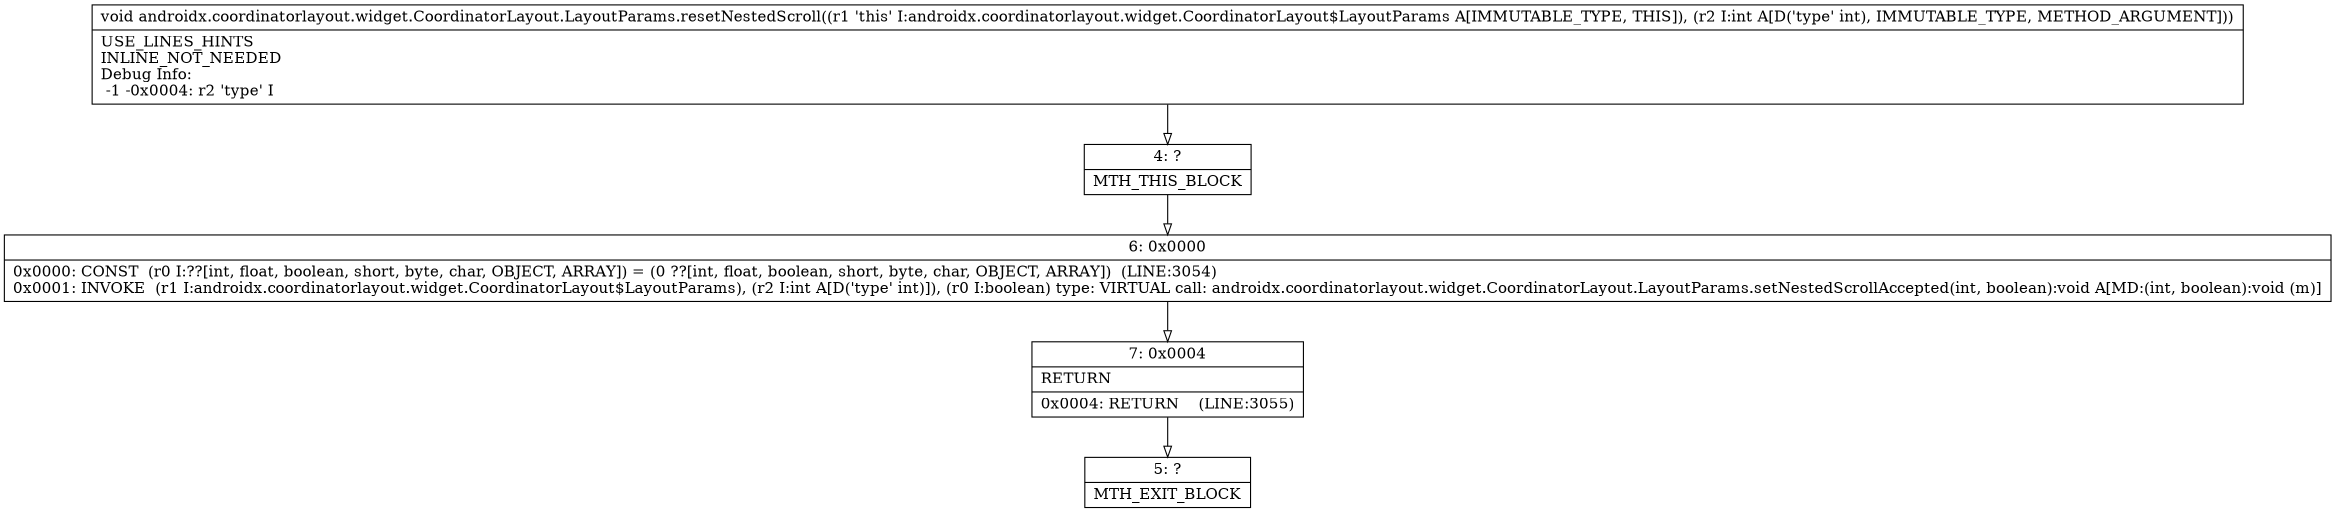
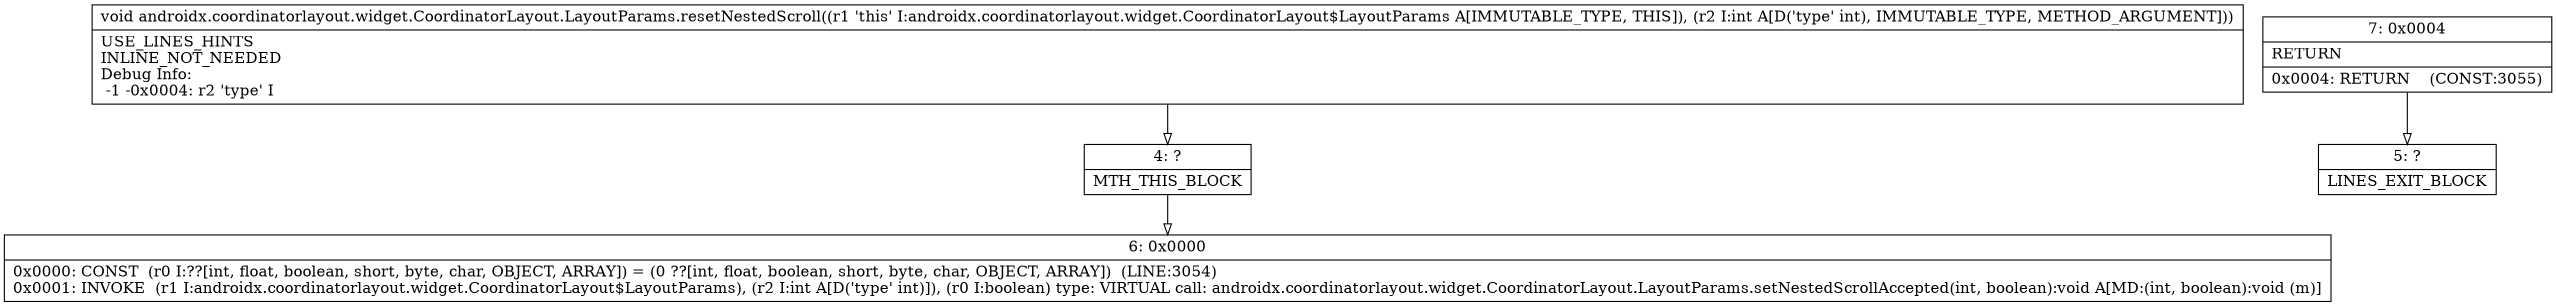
edge "6: 0x0000" -> "7: 0x0004": removed
node "7: 0x0004": text "0x0004: RETURN    (LINE:3055)" -> "0x0004: RETURN    (CONST:3055)"
node "5: ?": text "MTH_EXIT_BLOCK" -> "LINES_EXIT_BLOCK"
